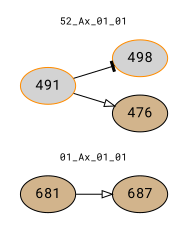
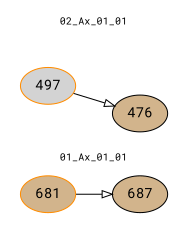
cluster "52_Ax_01_01": label "52_Ax_01_01" -> "02_Ax_01_01"
node "498": removed
node "491": label "491" -> "497"
node "681": color black -> darkorange
